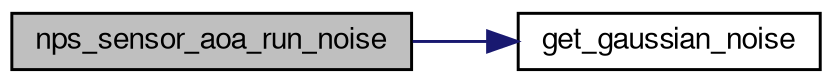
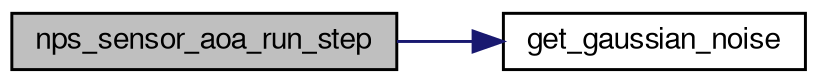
node "nps_sensor_aoa_run_noise": label "nps_sensor_aoa_run_noise" -> "nps_sensor_aoa_run_step"
